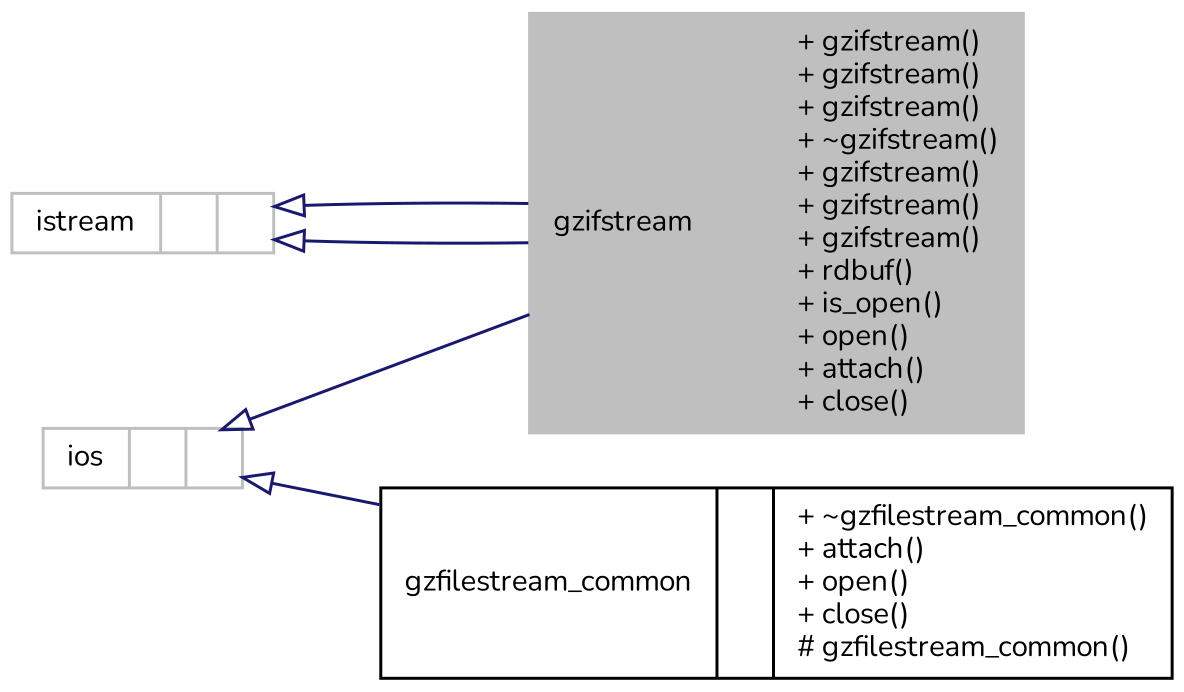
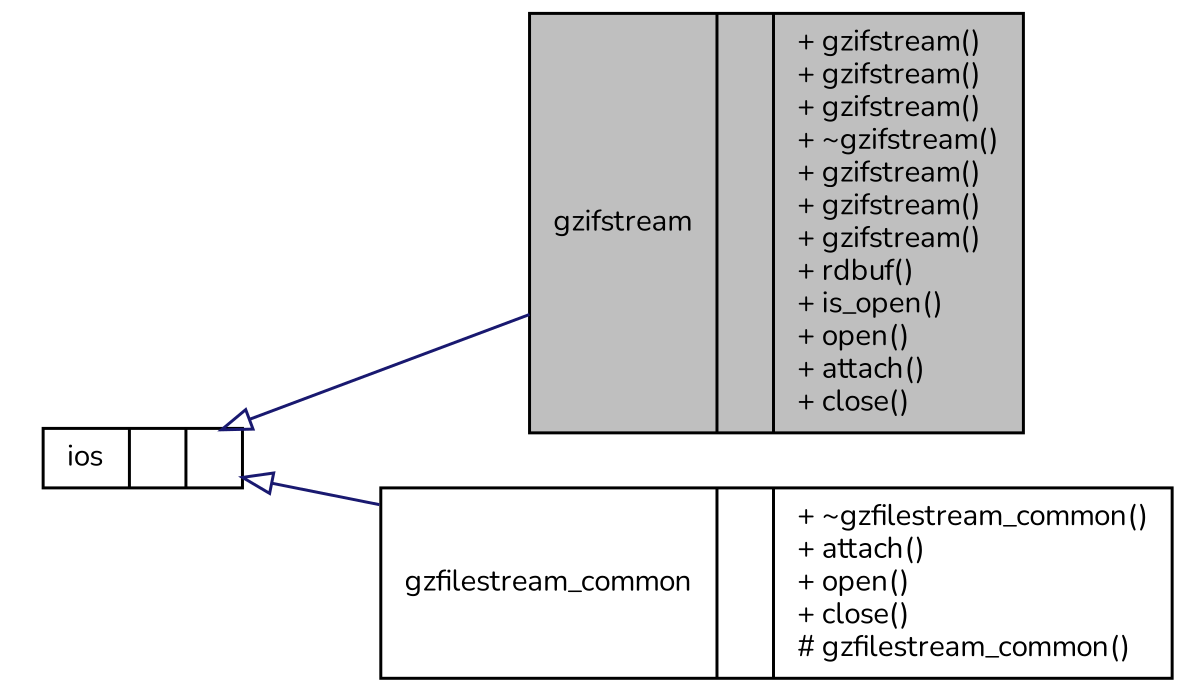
node "istream": removed
node "gzifstream": color grey75 -> black
node "ios": color grey75 -> black
